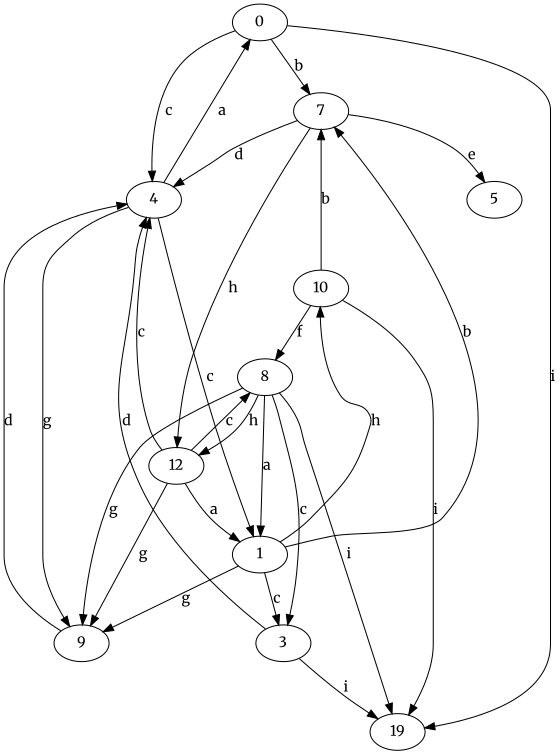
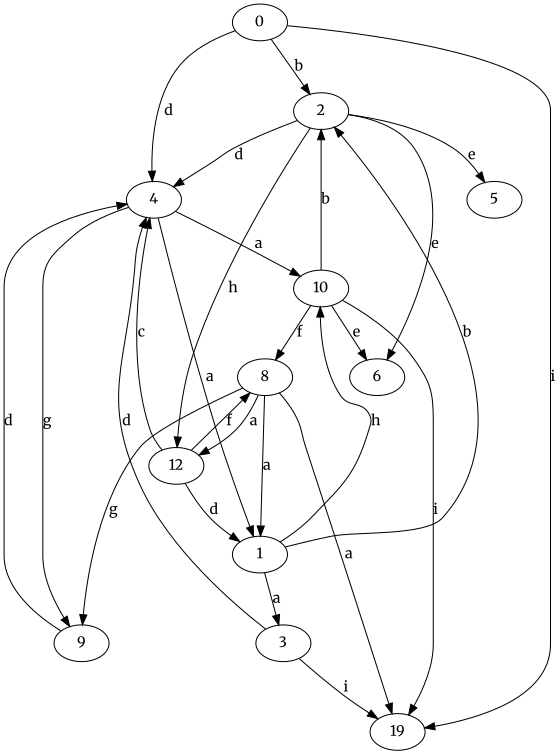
edge "0" -> "4": label "c" -> "d"
node "7": label "7" -> "2"
edge "4" -> "0": now "4" -> "10"
edge "4" -> "1": label "c" -> "a"
node "6": added
edge "12" -> "8": label "c" -> "f"
edge "8" -> "12": label "h" -> "a"
edge "8" -> "3": removed, label "c"
edge "12" -> "1": label "a" -> "d"
edge "12" -> "9": removed, label "g"
edge "8" -> "19": label "i" -> "a"
edge "1" -> "9": removed, label "g"
edge "1" -> "3": label "c" -> "a"
